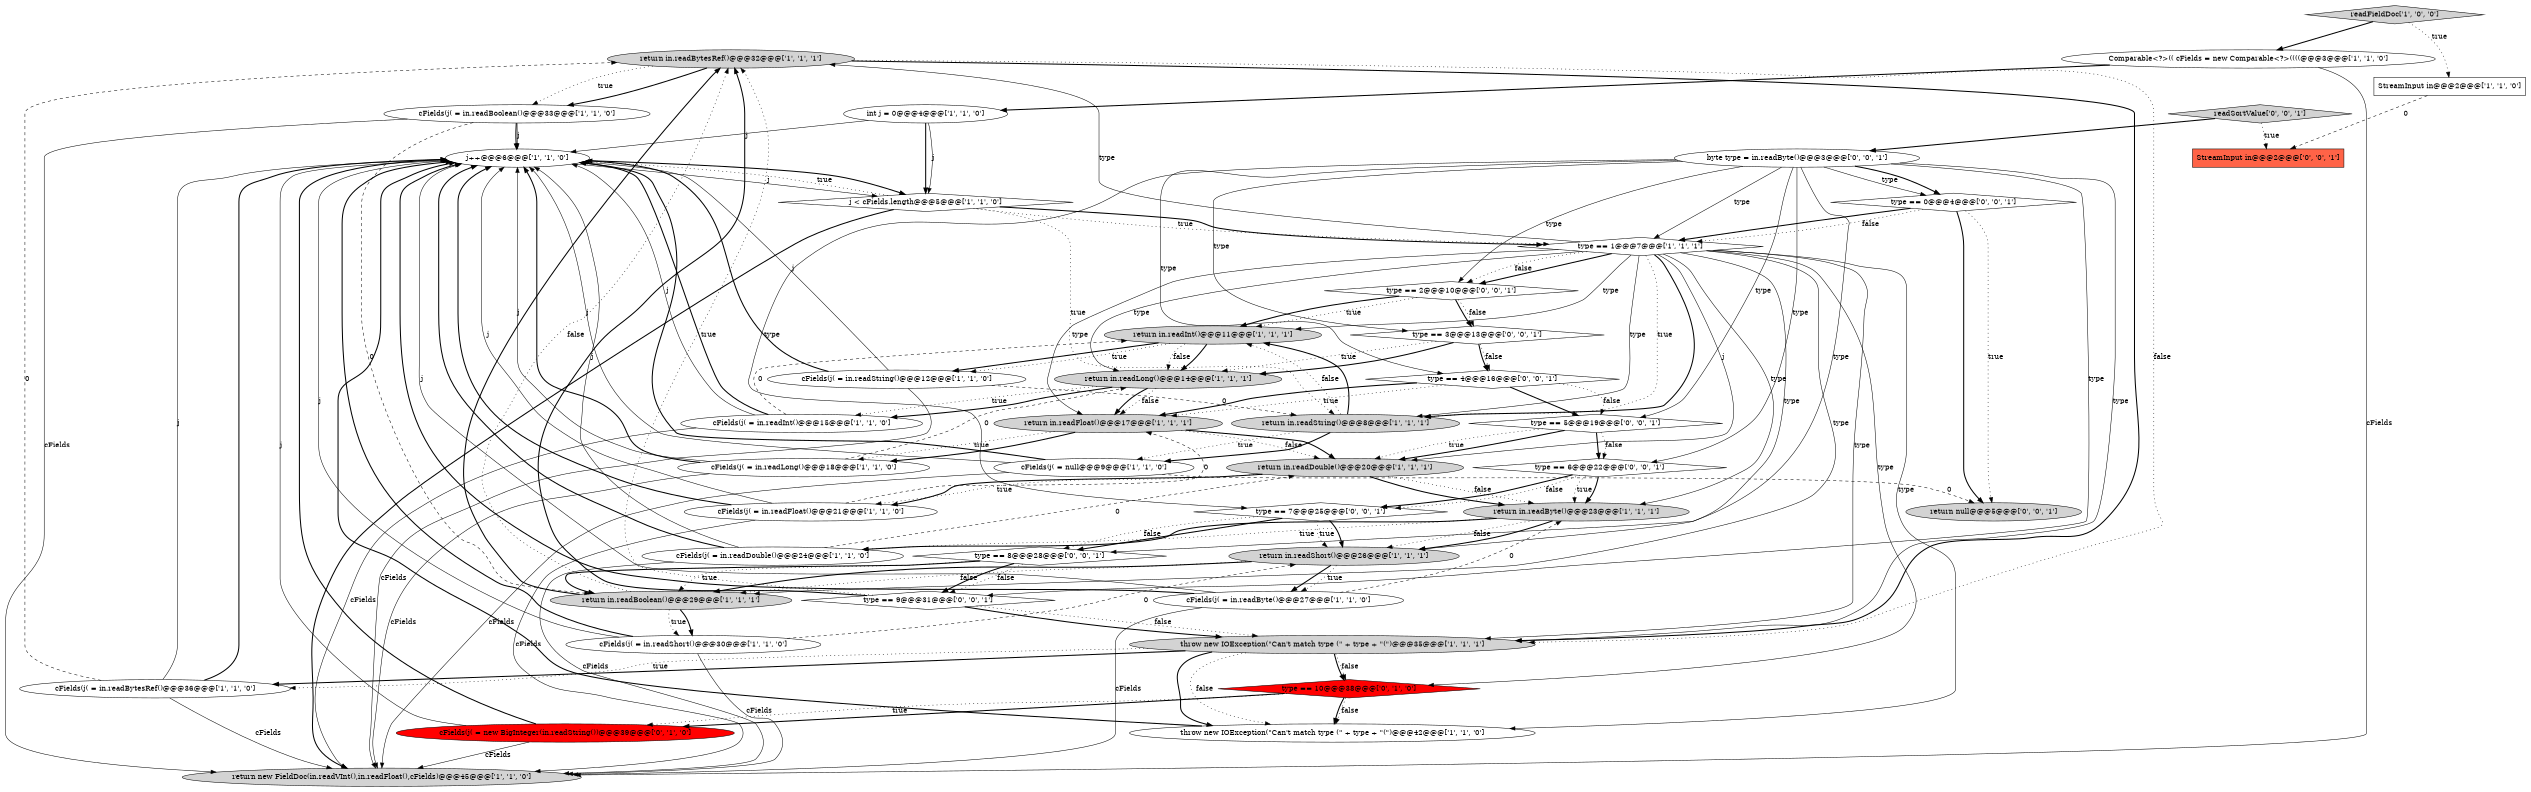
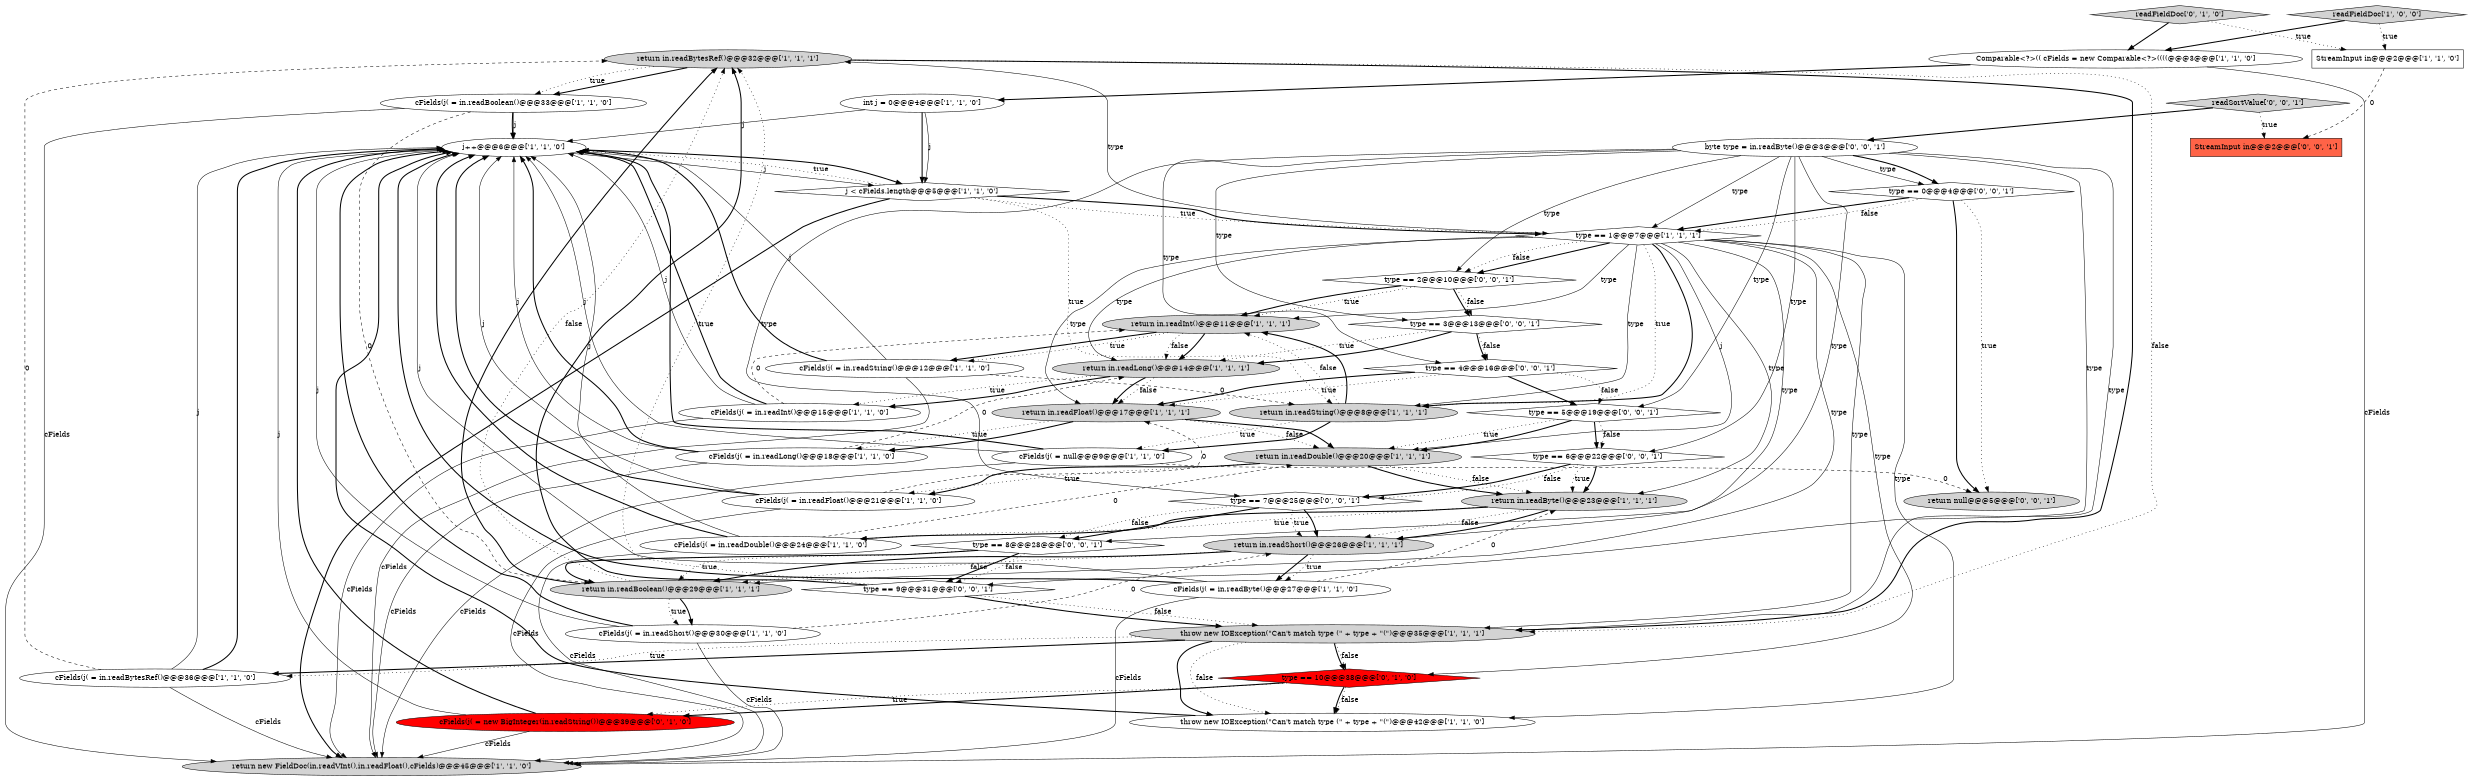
node "readFieldDoc['0', '1', '0']": added
